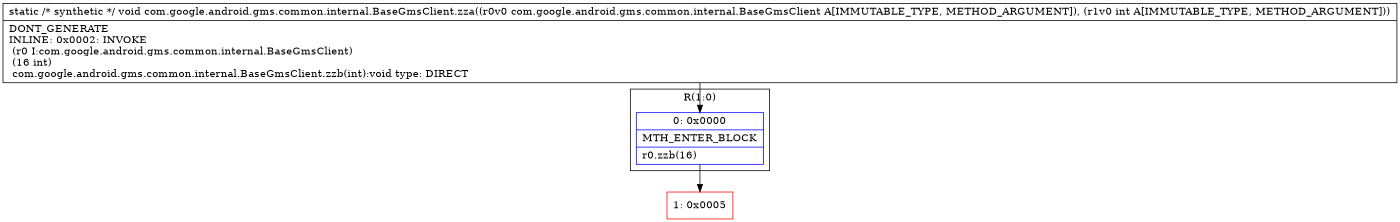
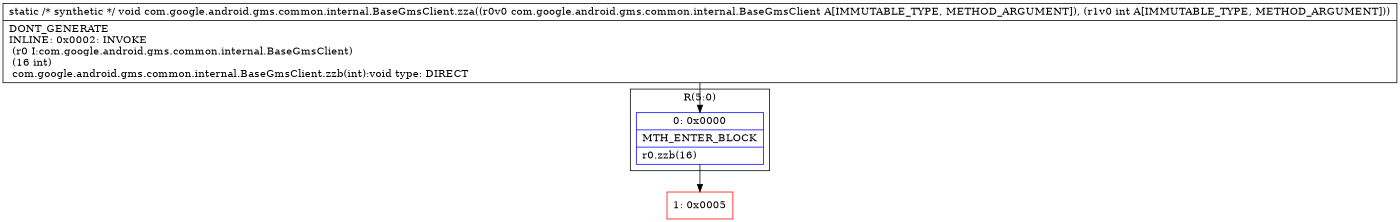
cluster "R(1:0)": label "R(1:0)" -> "R(5:0)"
